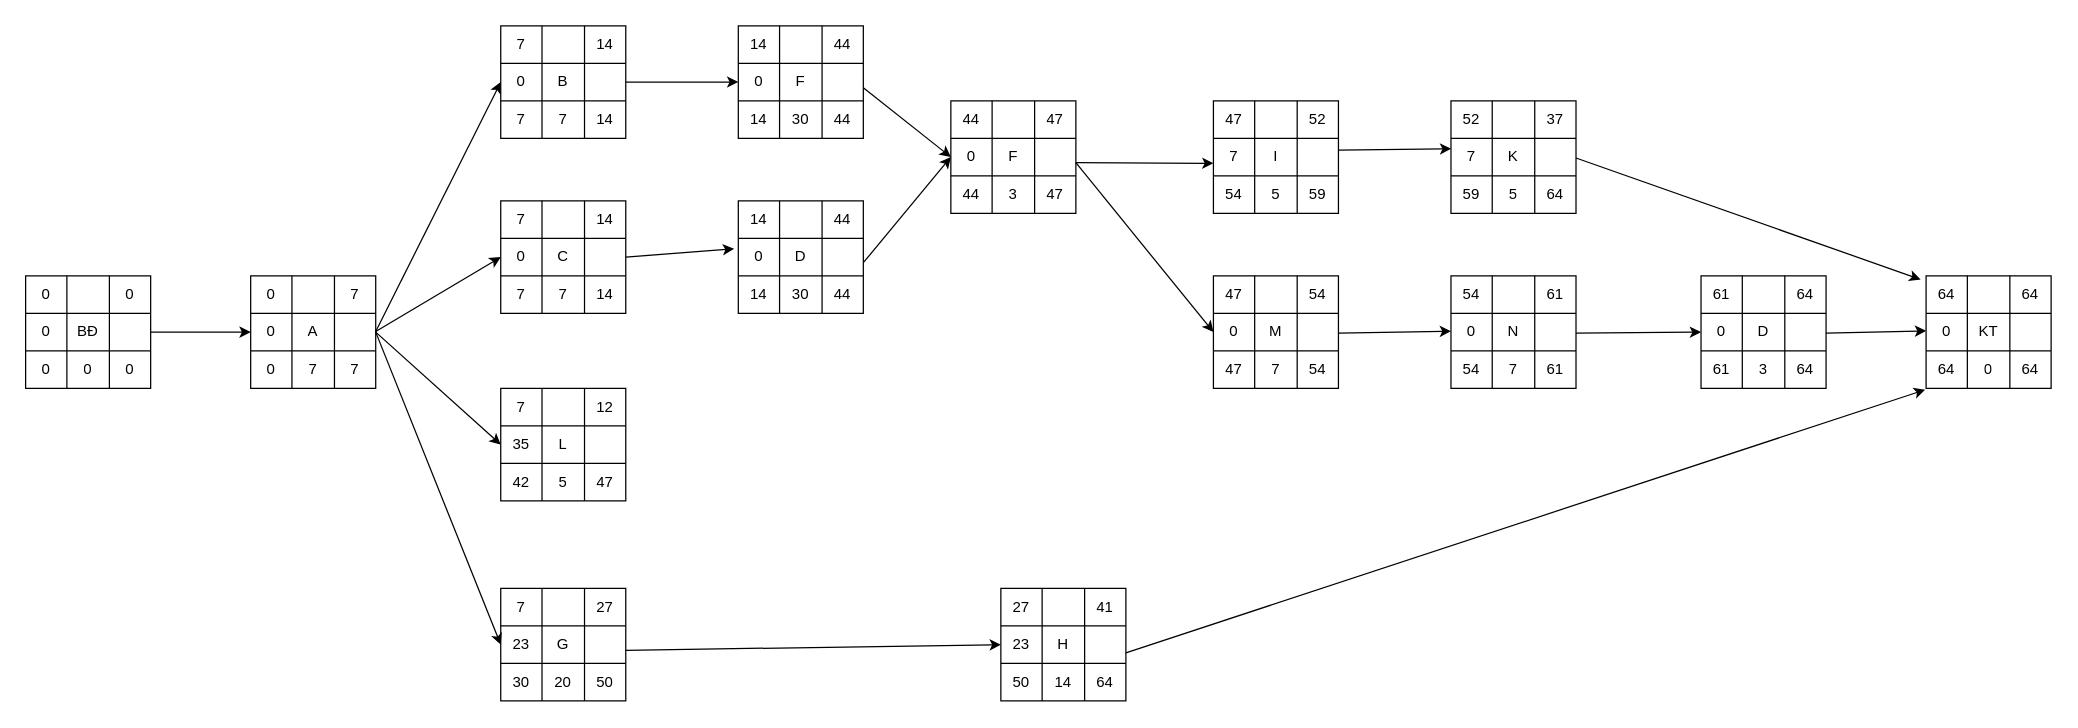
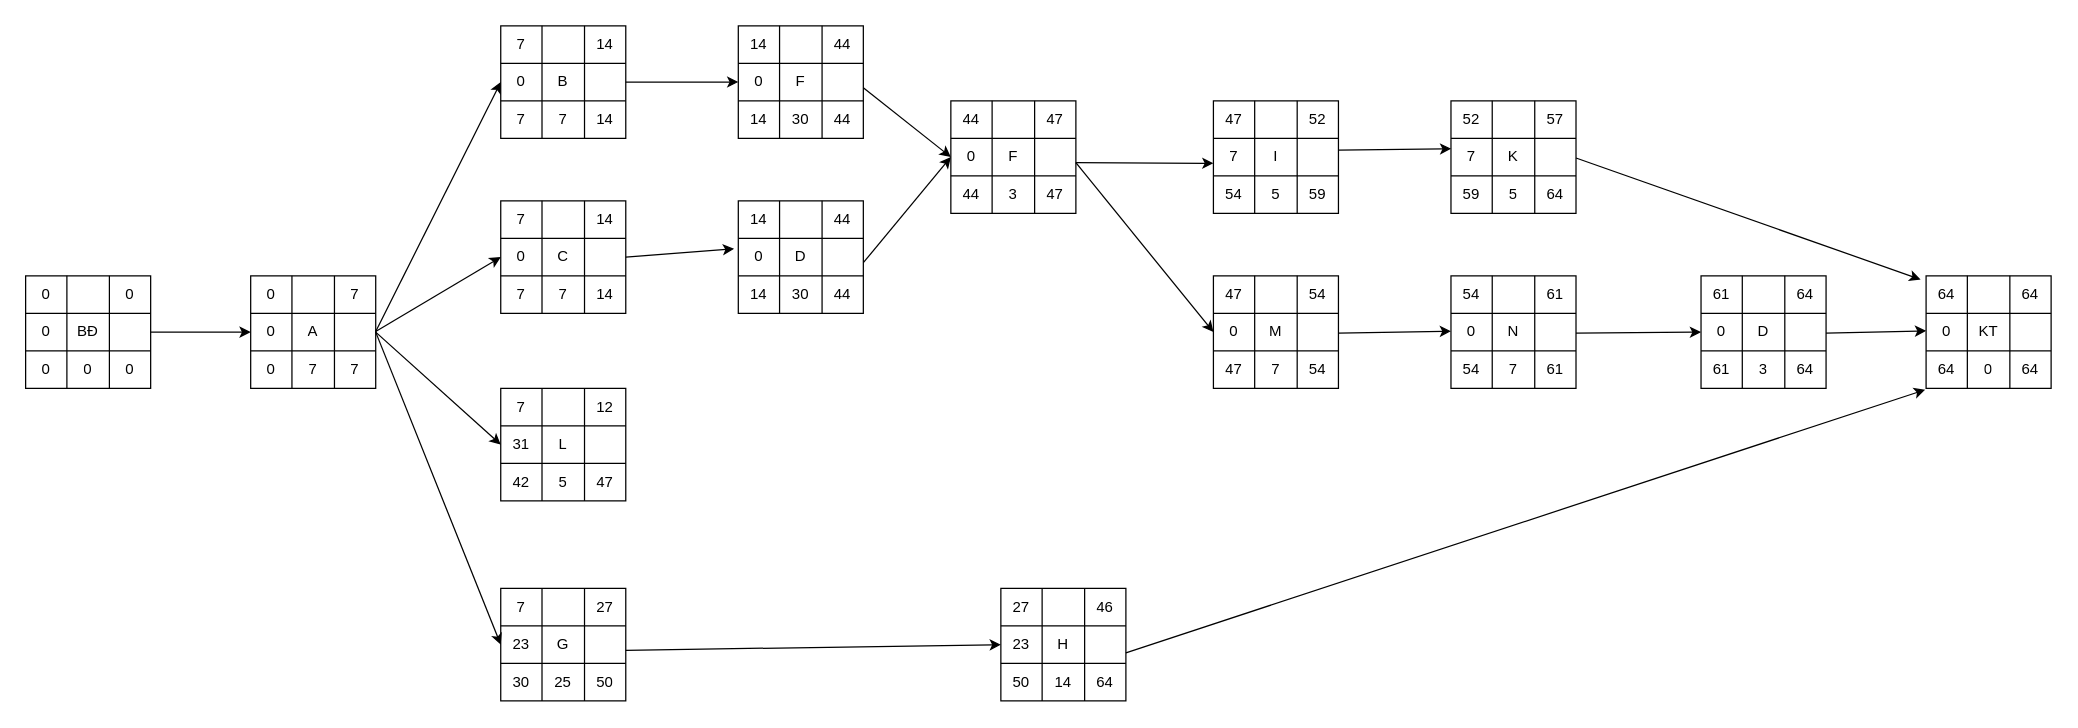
node "37": label "37" -> "57"
node "35": label "35" -> "31"
node "41": label "41" -> "46"
node "20": label "20" -> "25"
